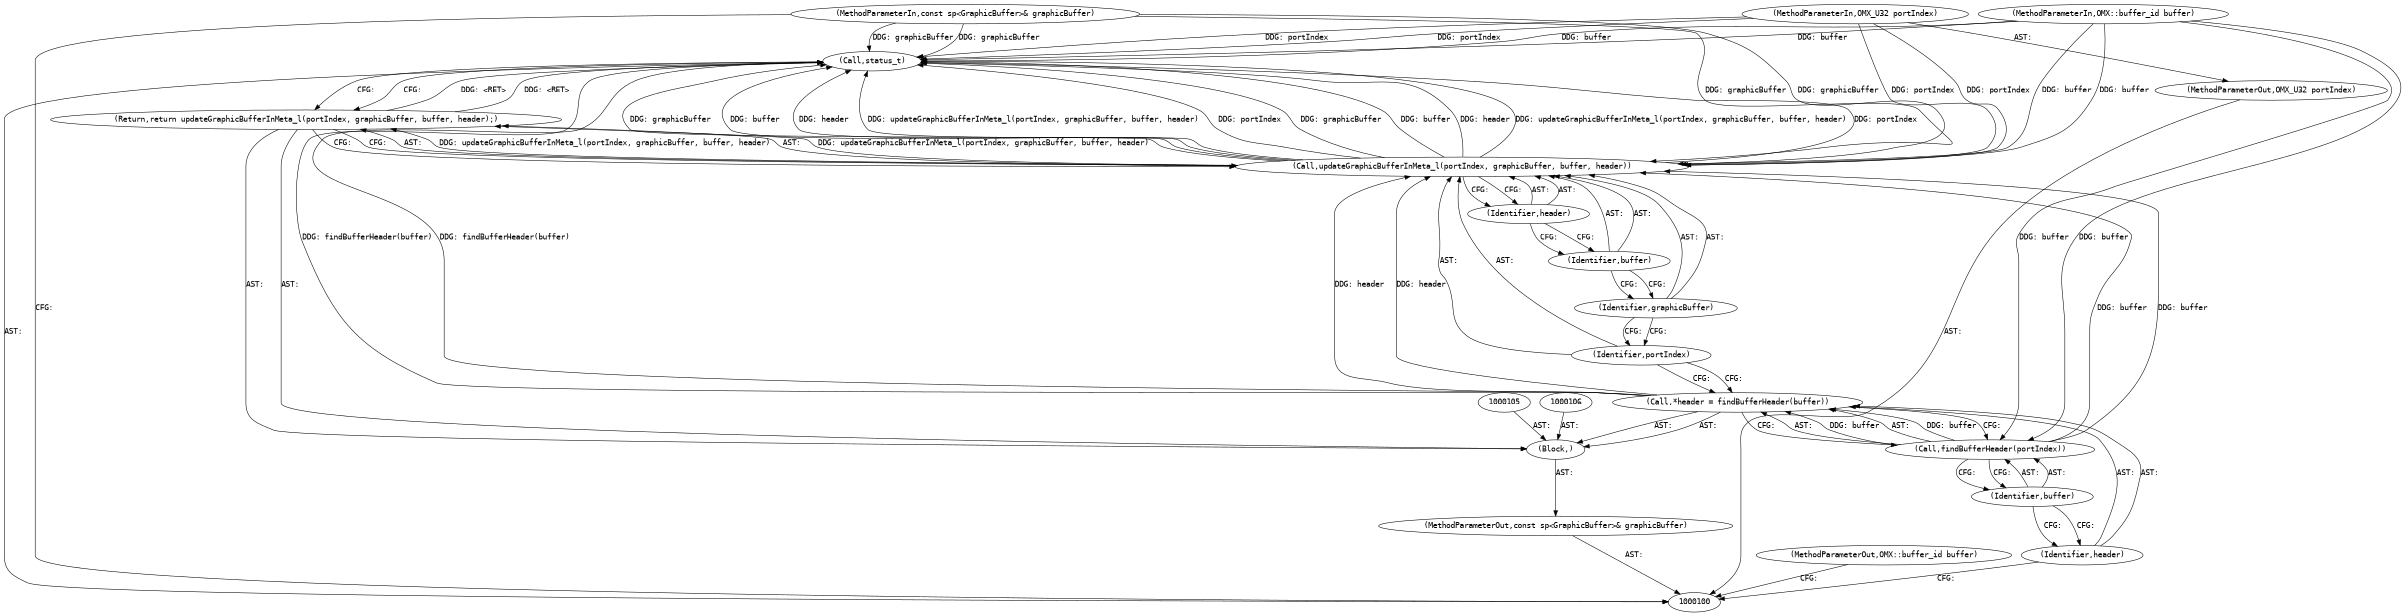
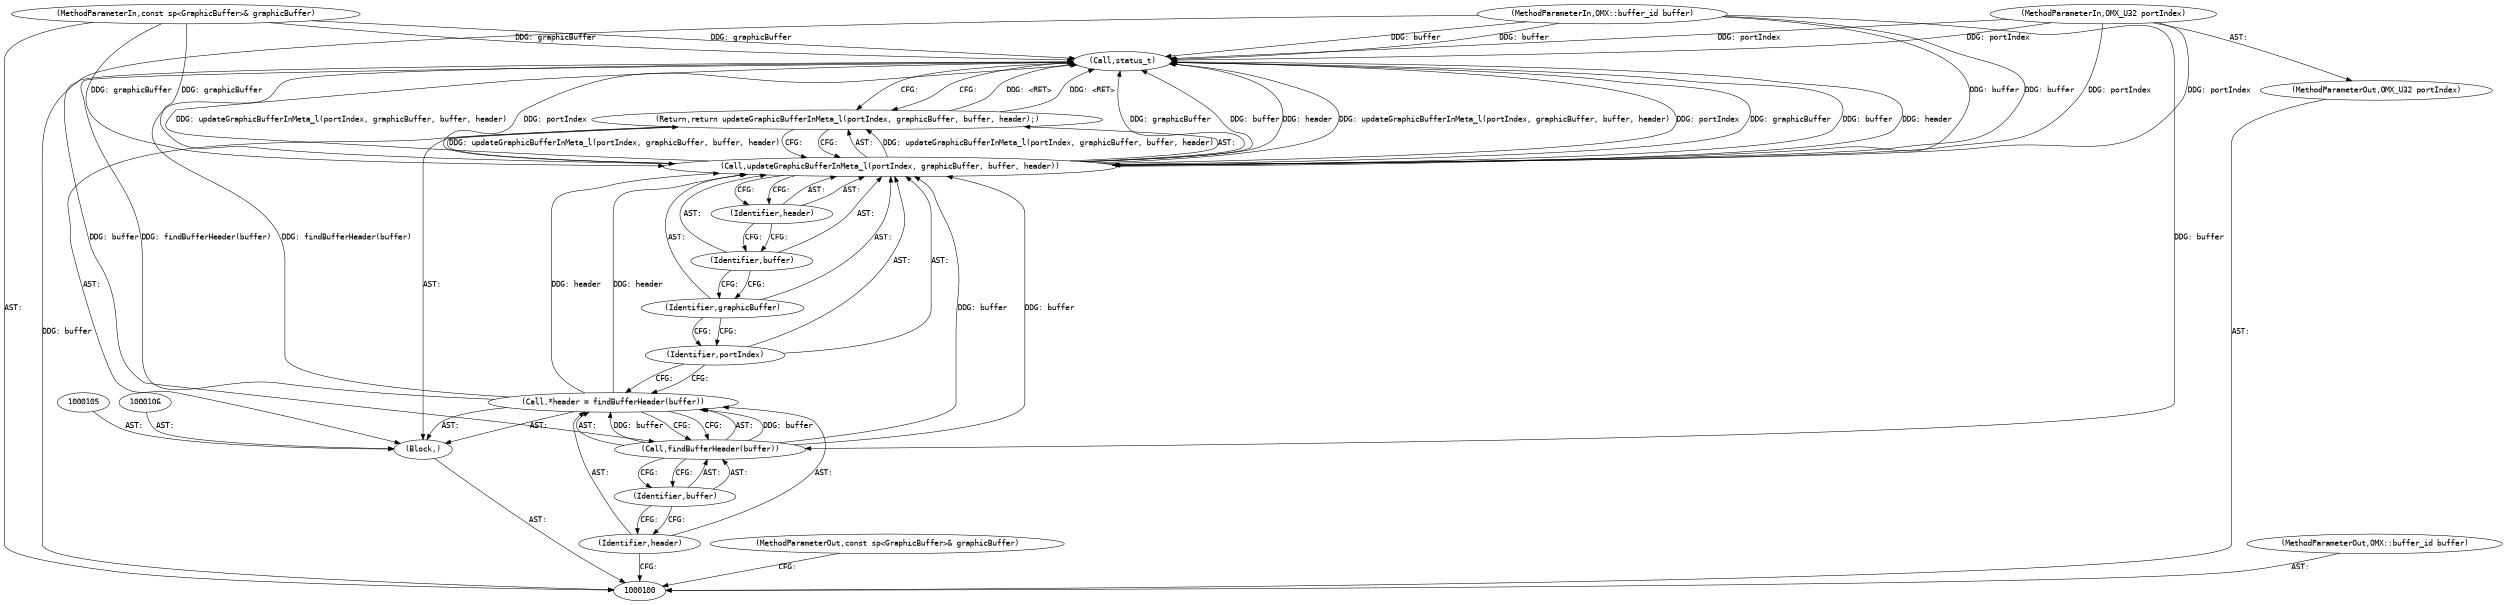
edge "(MethodParameterIn,const sp<GraphicBuffer>& graphicBuffer)" -> "1000100": label "CFG: " -> "AST: "
edge "(Call,status_t)" -> "1000100": label "AST: " -> "DDG: buffer"
node "(Call,findBufferHeader(portIndex))": label "(Call,findBufferHeader(portIndex))" -> "(Call,findBufferHeader(buffer))"
edge "(Block,)" -> "(MethodParameterOut,const sp<GraphicBuffer>& graphicBuffer)": now "(Block,)" -> "1000100"
edge "(MethodParameterOut,const sp<GraphicBuffer>& graphicBuffer)" -> "1000100": label "AST: " -> "CFG: "
edge "(MethodParameterOut,OMX::buffer_id buffer)" -> "1000100": label "CFG: " -> "AST: "
